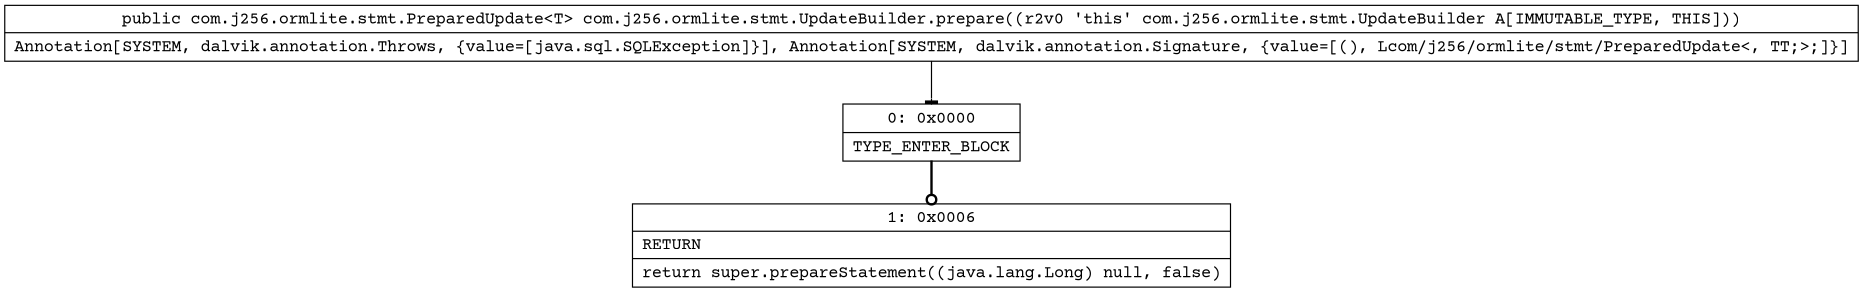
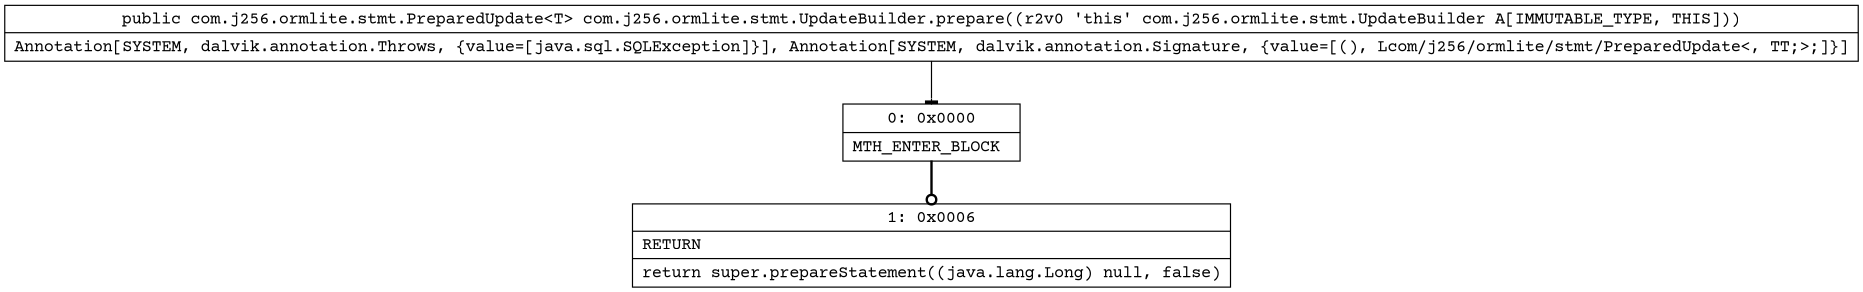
node "0: 0x0000": text "TYPE_ENTER_BLOCK" -> "MTH_ENTER_BLOCK"
